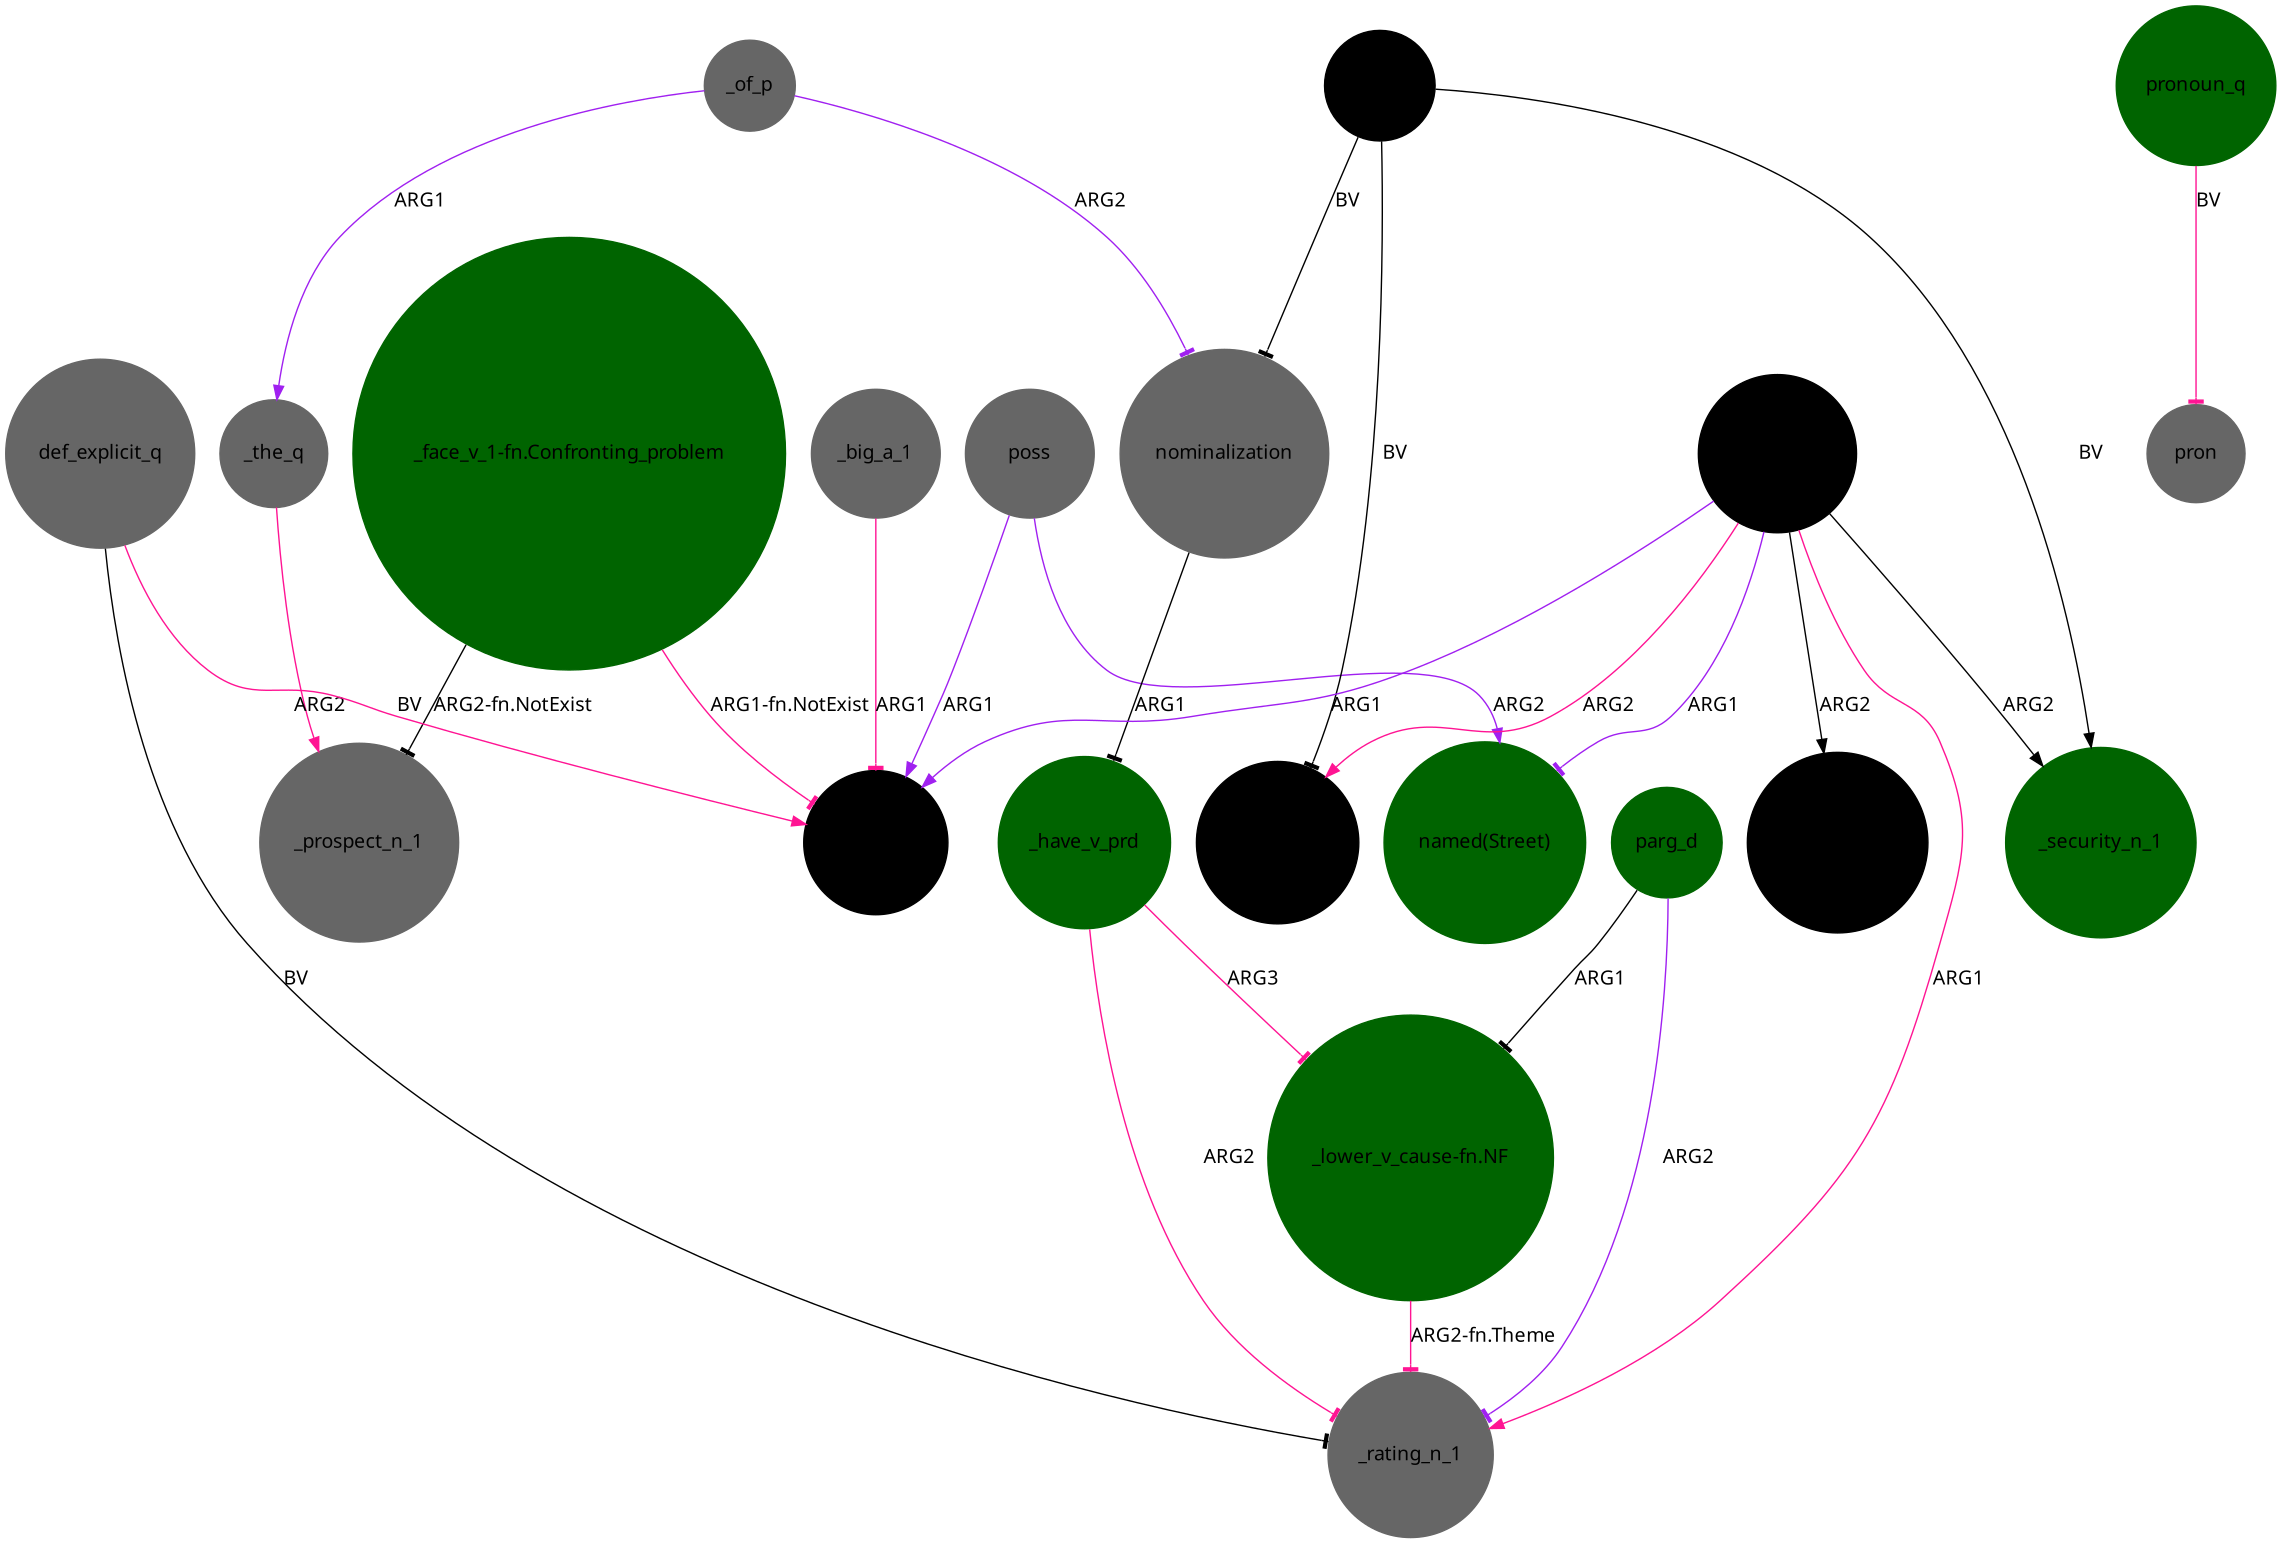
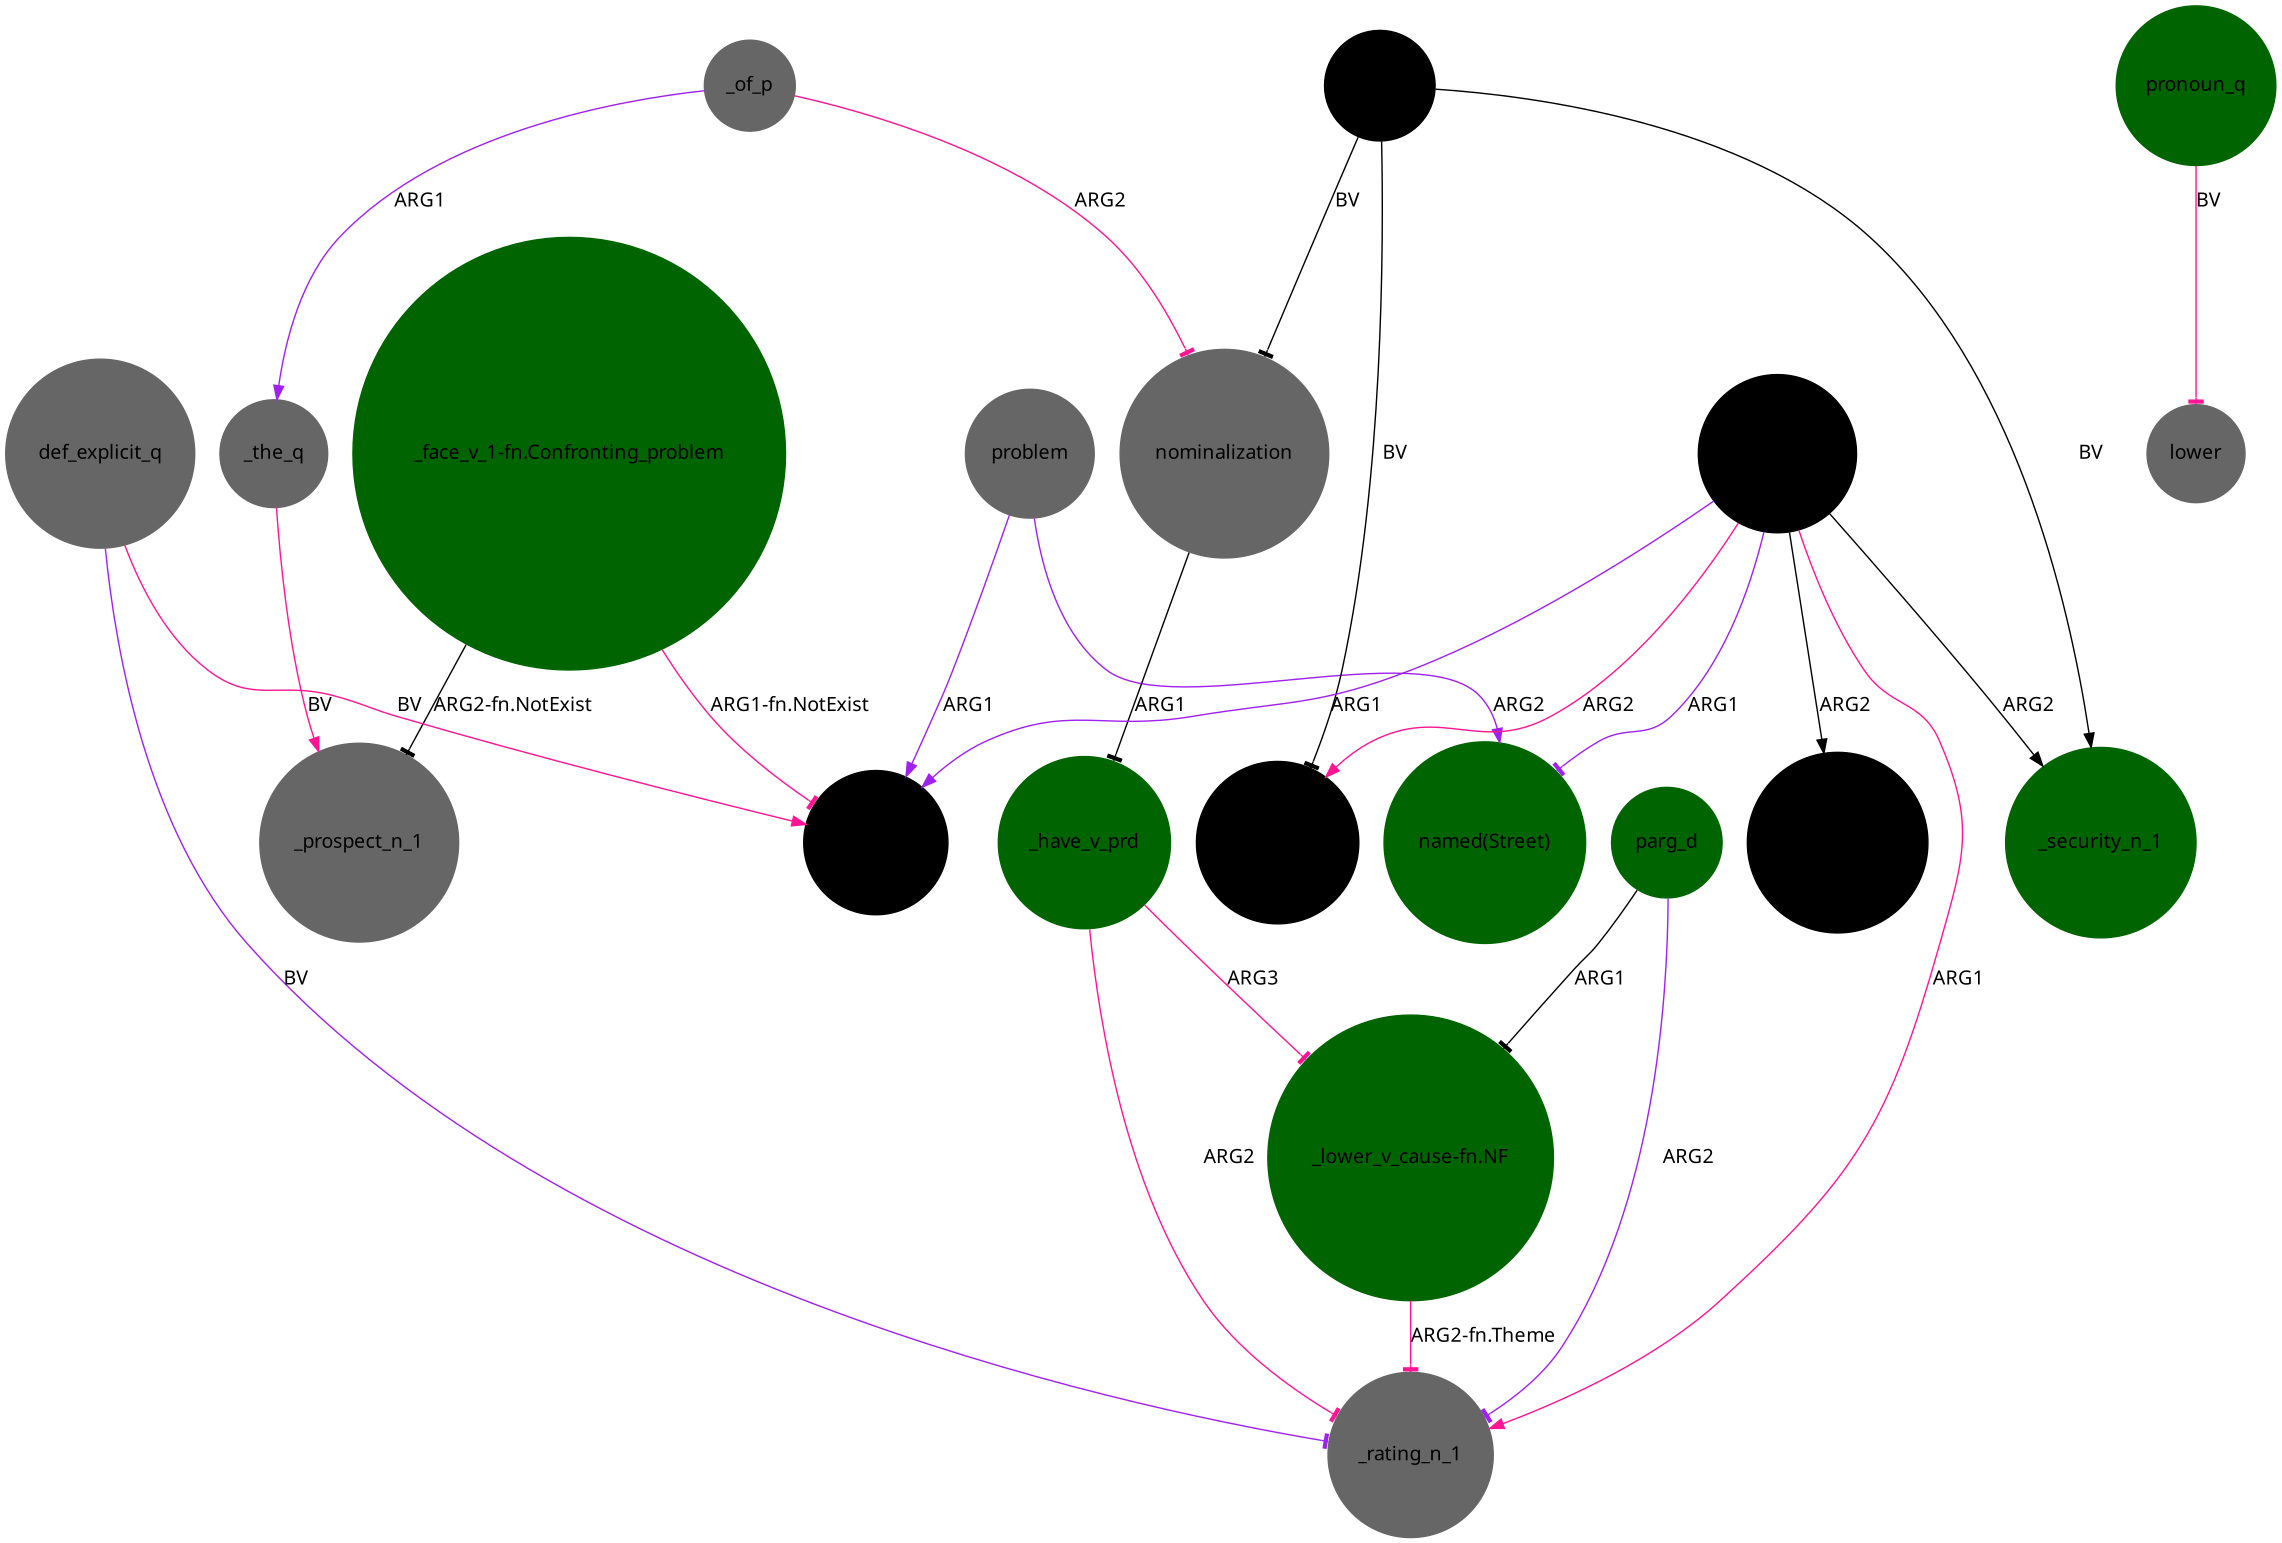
edge "_of_p" -> "nominalization": color purple -> deeppink
node "_big_a_1": removed
node "poss": label "poss" -> "problem"
node "pron": label "pron" -> "lower"
edge "_the_q" -> "_prospect_n_1": label "ARG2" -> "BV"
edge "def_explicit_q" -> "_rating_n_1": color black -> purple
